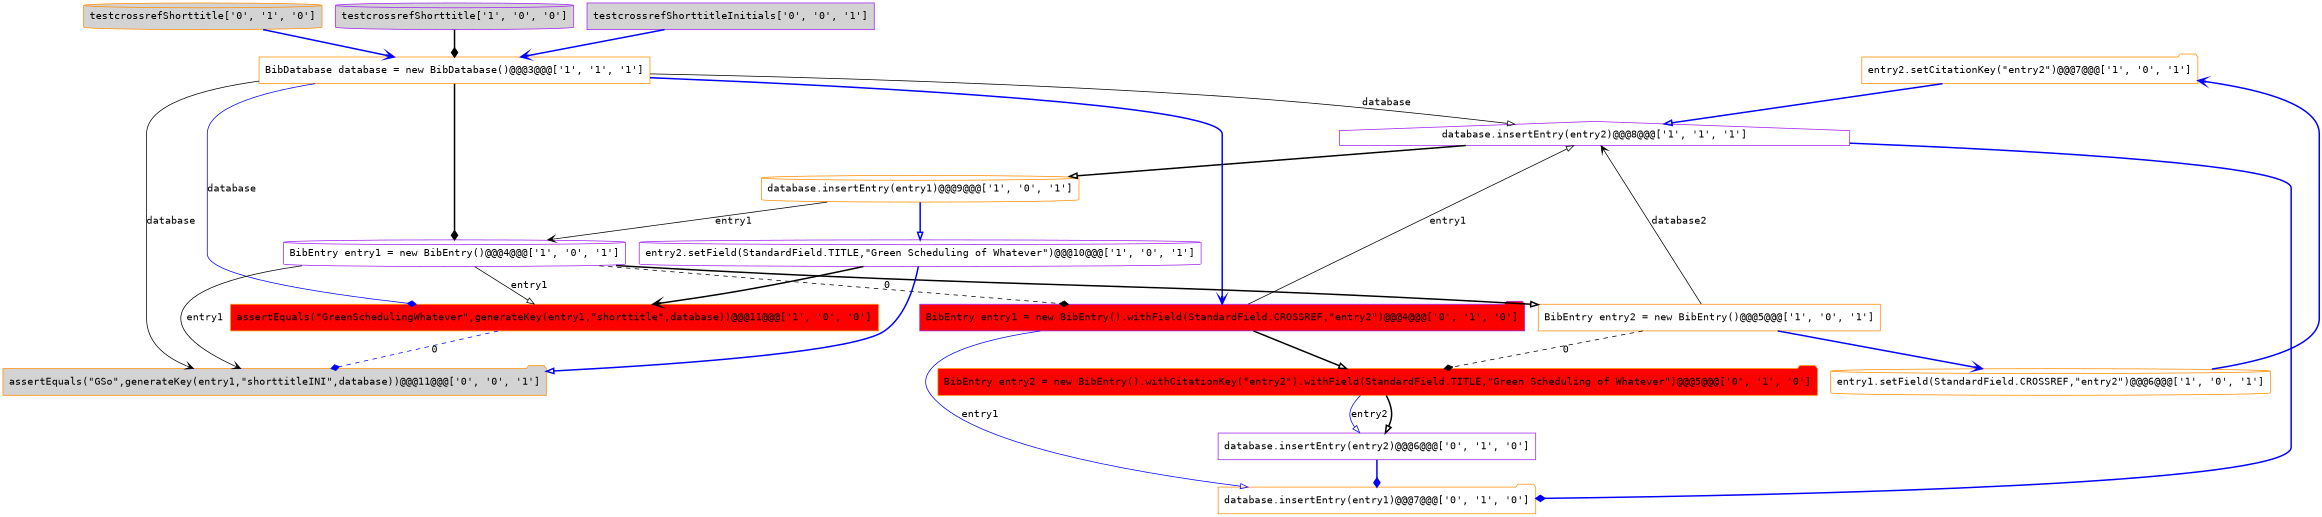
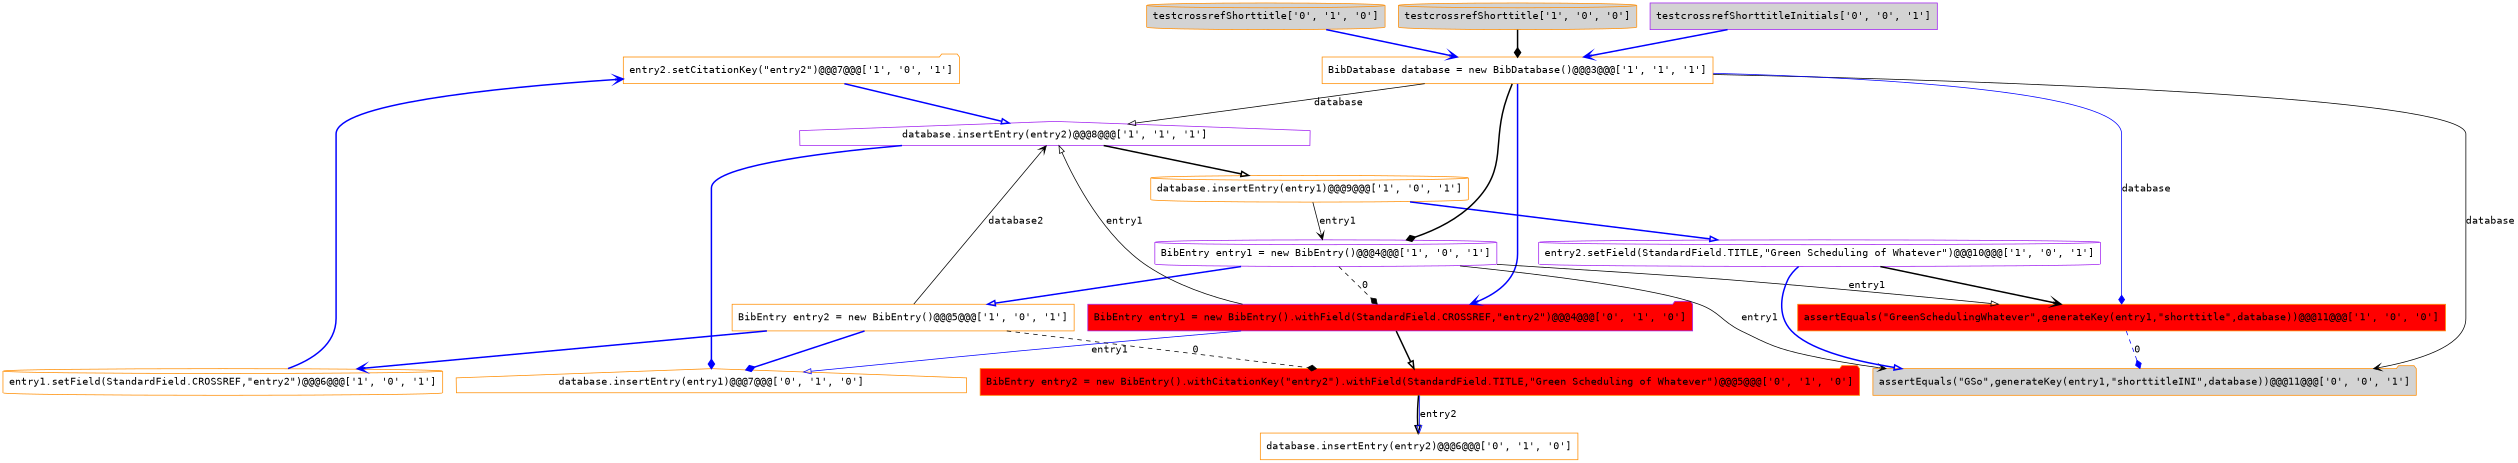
node "testcrossrefShorttitle['1', '0', '0']": color purple -> darkorange
edge "BibEntry entry1 = new BibEntry()@@@4@@@['1', '0', '1']" -> "BibEntry entry2 = new BibEntry()@@@5@@@['1', '0', '1']": color black -> blue
node "database.insertEntry(entry2)@@@6@@@['0', '1', '0']": color purple -> darkorange
edge "database.insertEntry(entry2)@@@6@@@['0', '1', '0']" -> "database.insertEntry(entry1)@@@7@@@['0', '1', '0']": now "BibEntry entry2 = new BibEntry()@@@5@@@['1', '0', '1']" -> "database.insertEntry(entry1)@@@7@@@['0', '1', '0']"
node "database.insertEntry(entry1)@@@7@@@['0', '1', '0']": shape folder -> house
